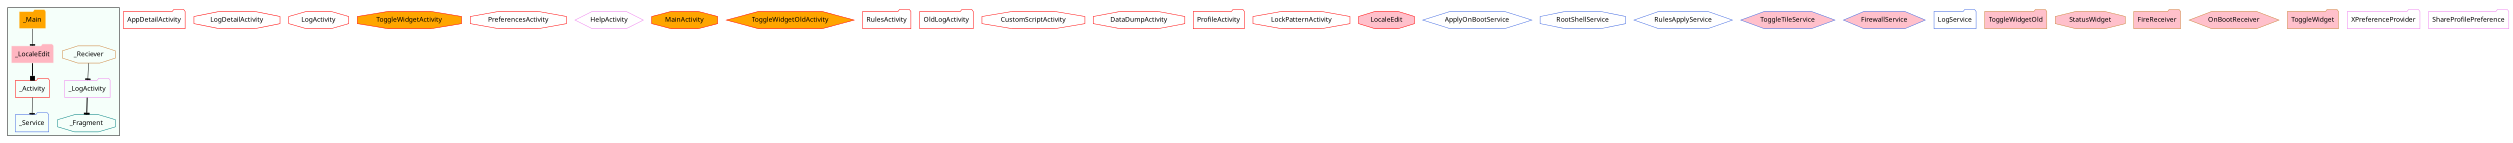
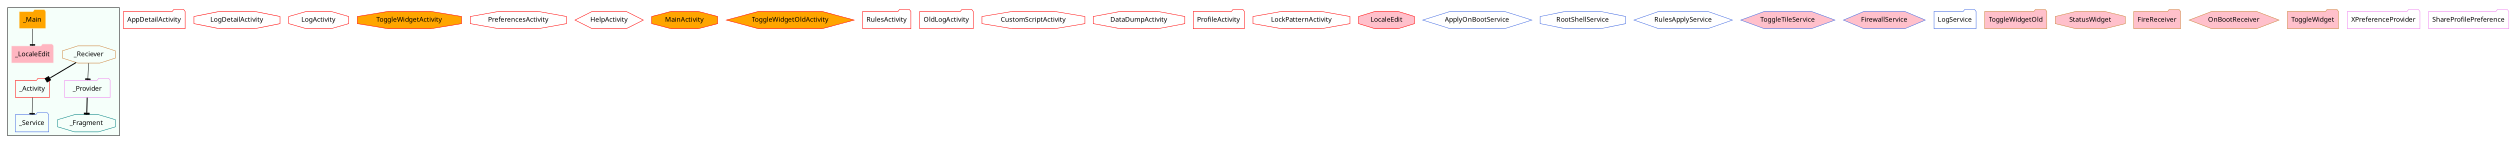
node "HelpActivity": color violet -> red
edge "_LocaleEdit" -> "_Activity": now "_Reciever" -> "_Activity"
node "_LogActivity": label "_LogActivity" -> "_Provider"
